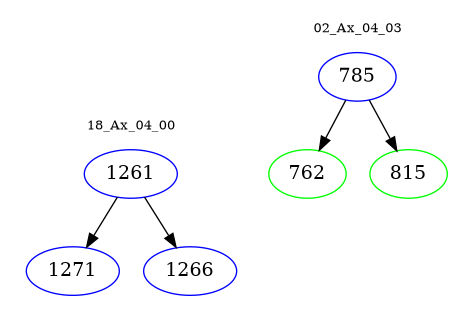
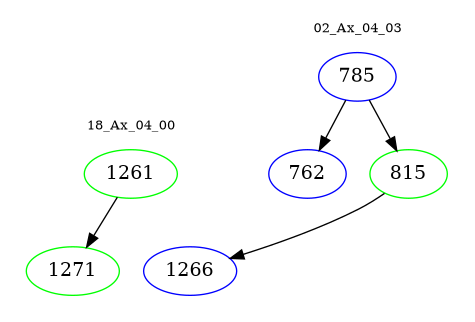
node "1261": color blue -> green
node "762": color green -> blue
edge "1261" -> "1266": now "815" -> "1266"
node "1271": color blue -> green
